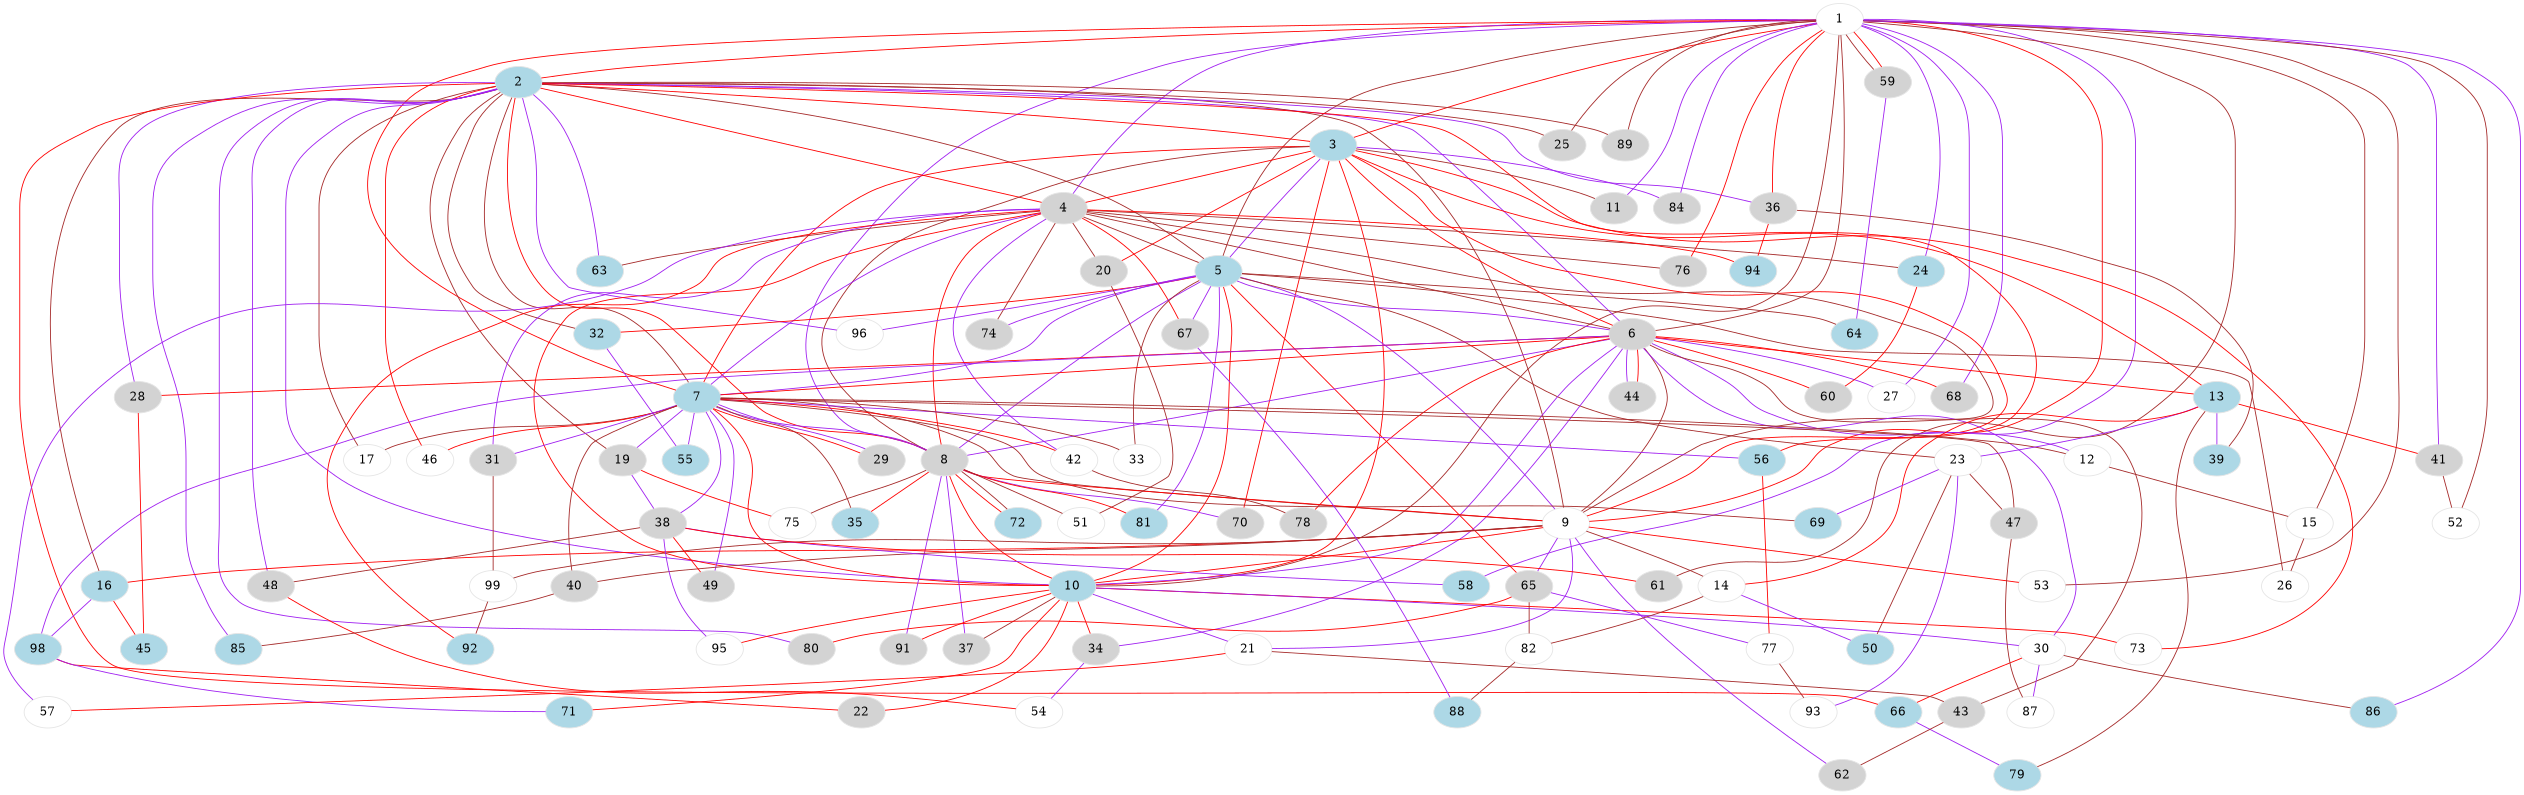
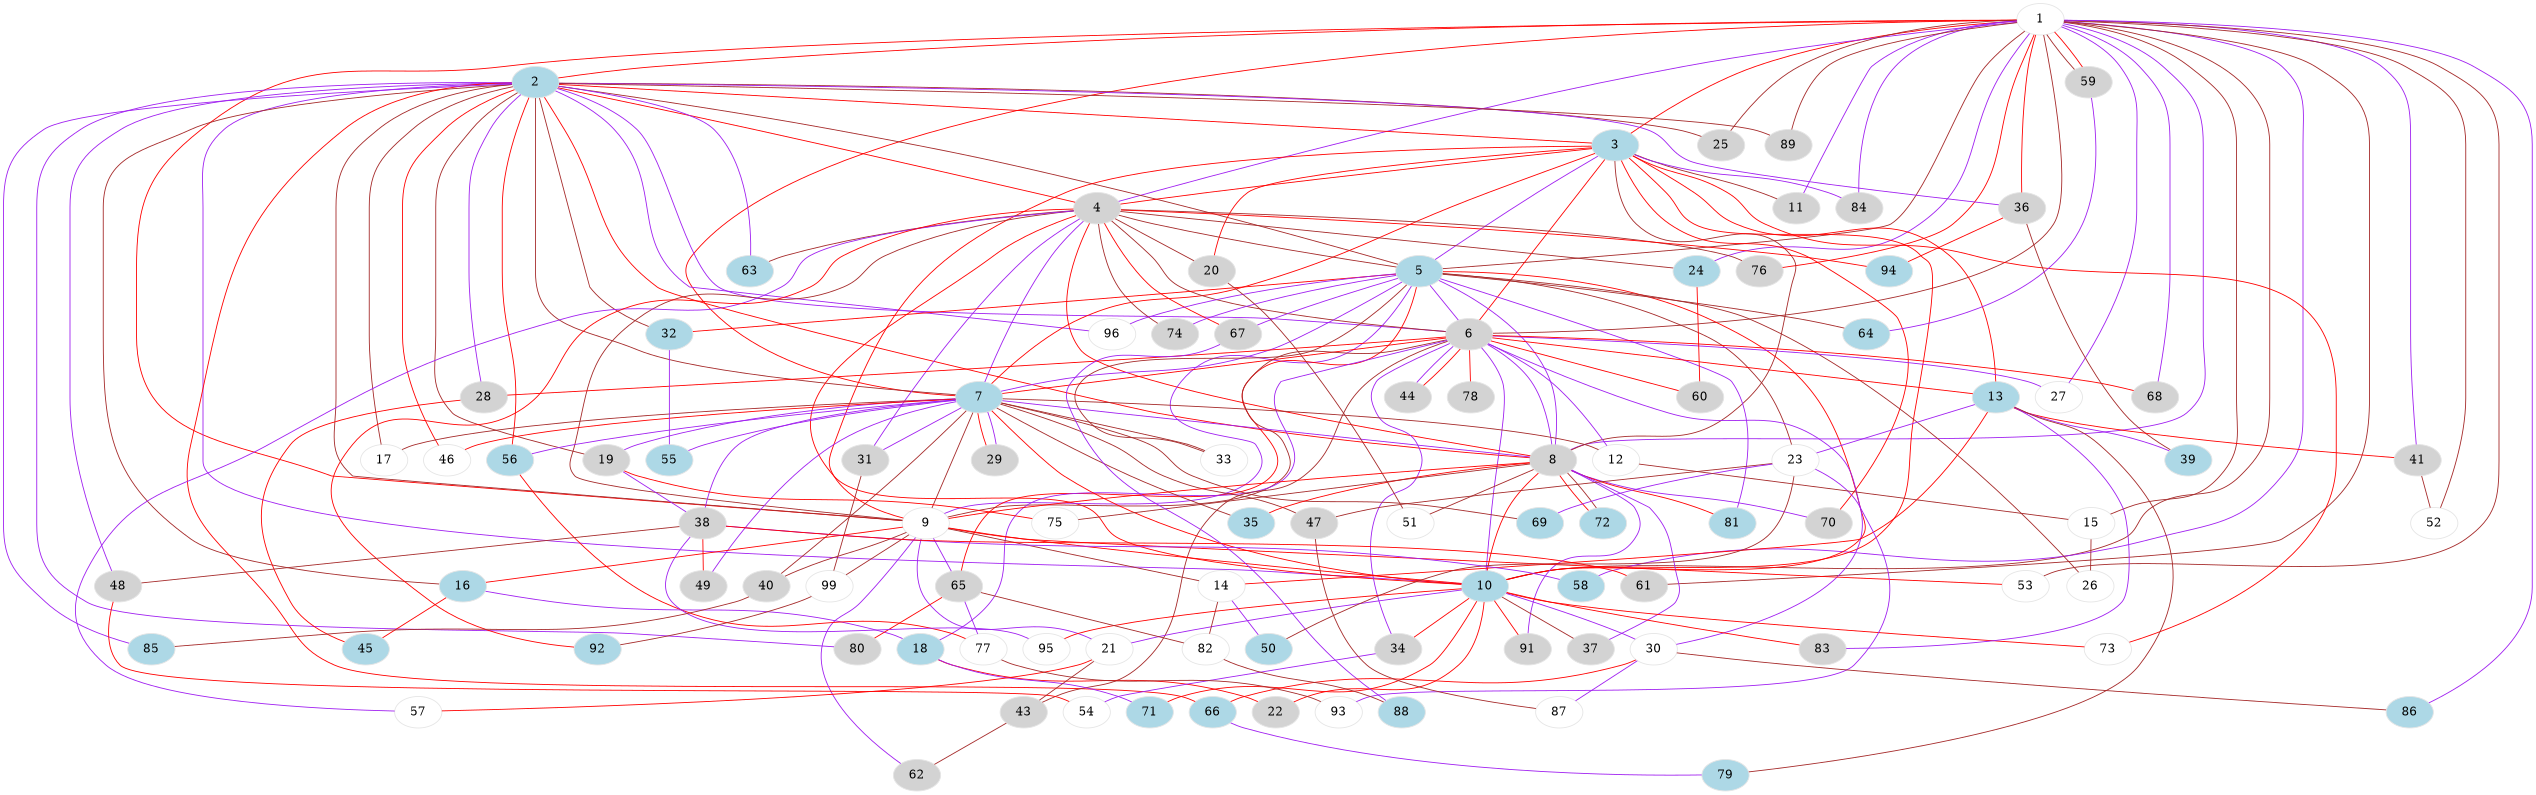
node "42": removed
node "98": label "98" -> "18"
node "83": added
